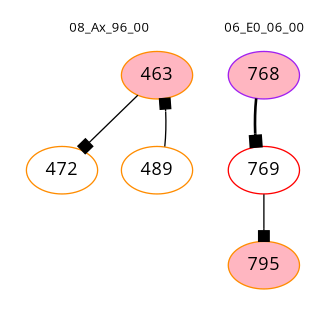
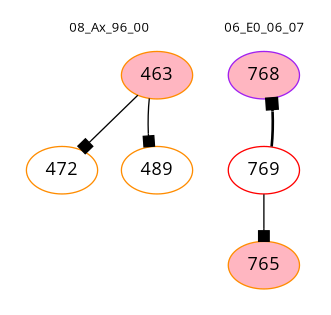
cluster "06_E0_06_00": label "06_E0_06_00" -> "06_E0_06_07"
edge "768" -> "769": reversed
edge "489" -> "463": reversed
node "795": label "795" -> "765"
